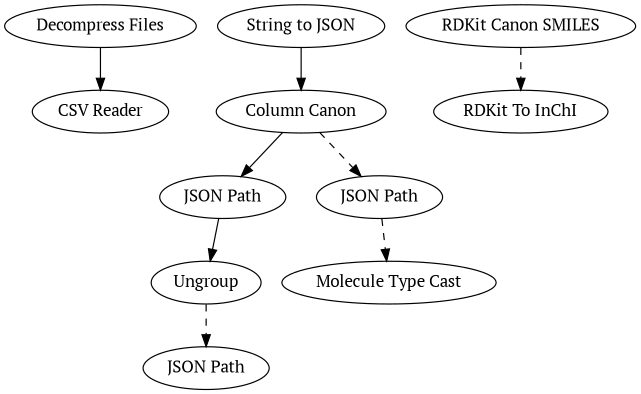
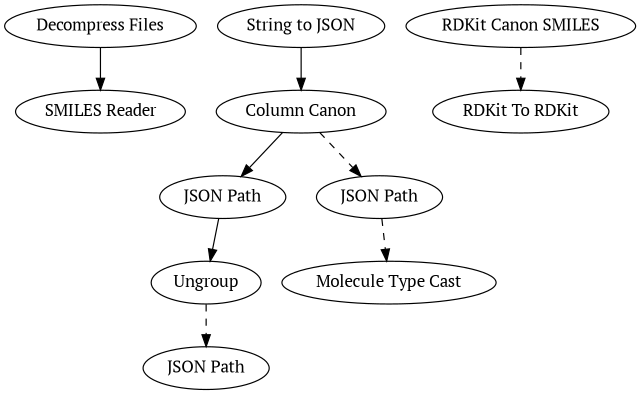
node "CSV Reader": label "CSV Reader" -> "SMILES Reader"
node "RDKit To InChI": label "RDKit To InChI" -> "RDKit To RDKit"
